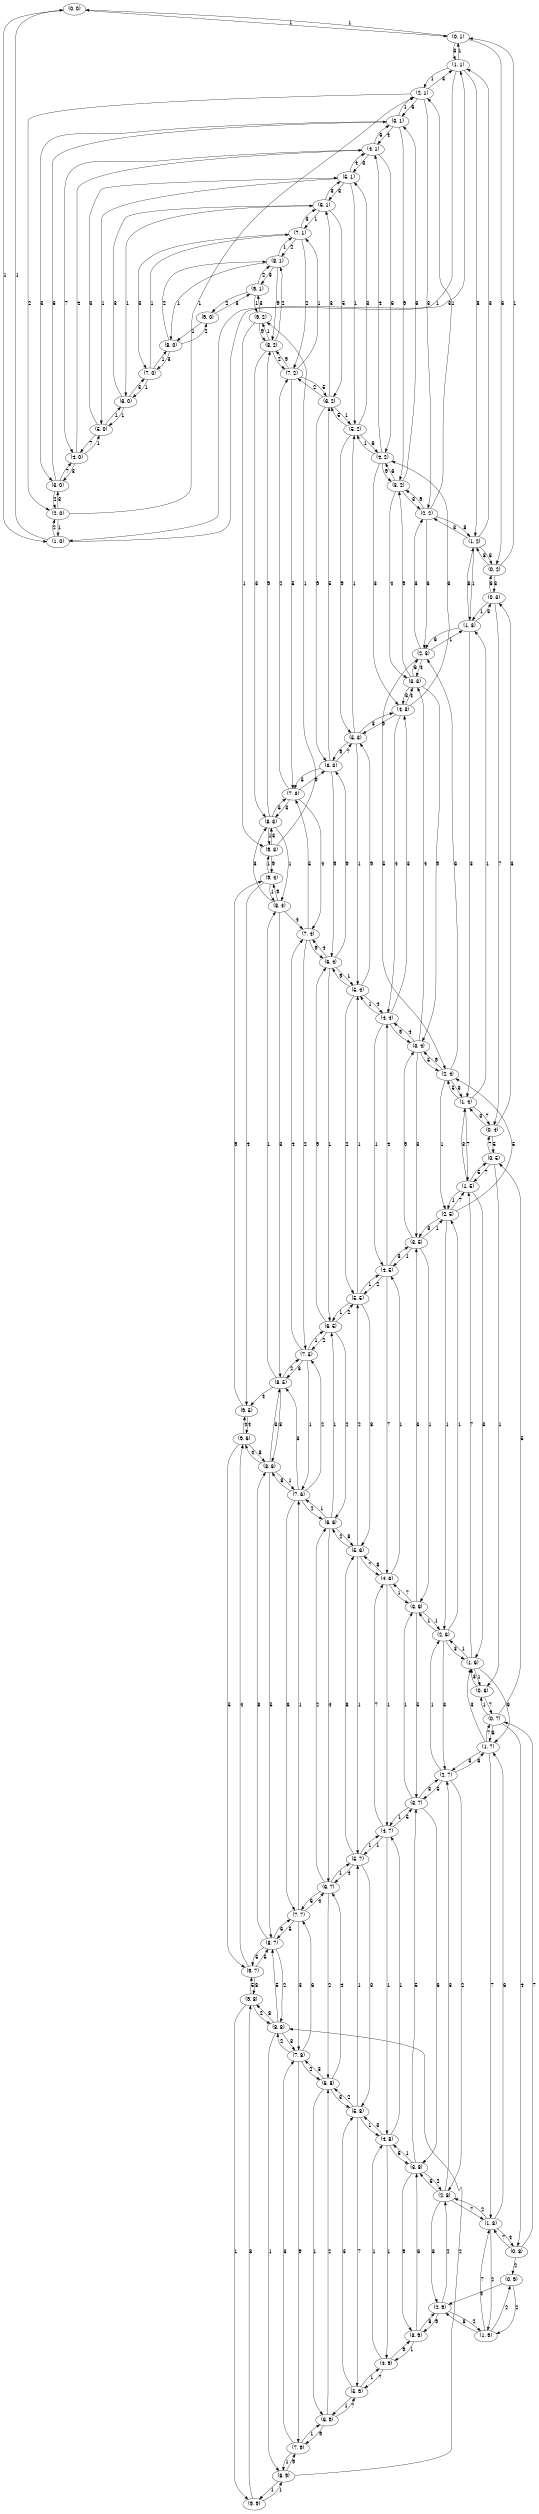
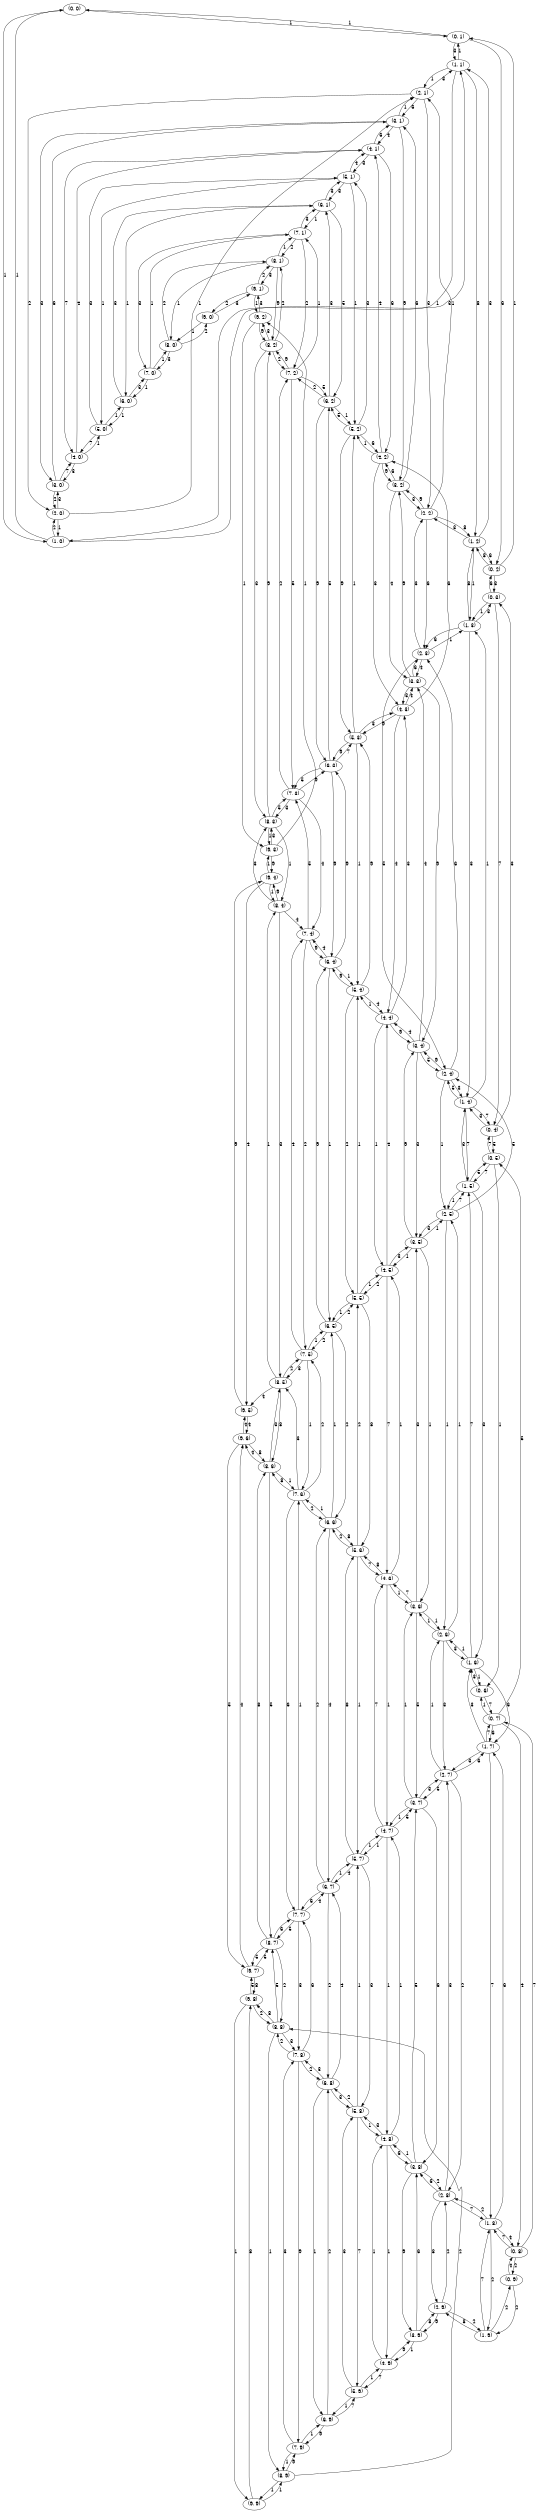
edge "(8, 2)" -> "(9, 2)": label "1" -> "3"
edge "(0, 9)" -> "(2, 9)": now "(0, 9)" -> "(0, 8)"
